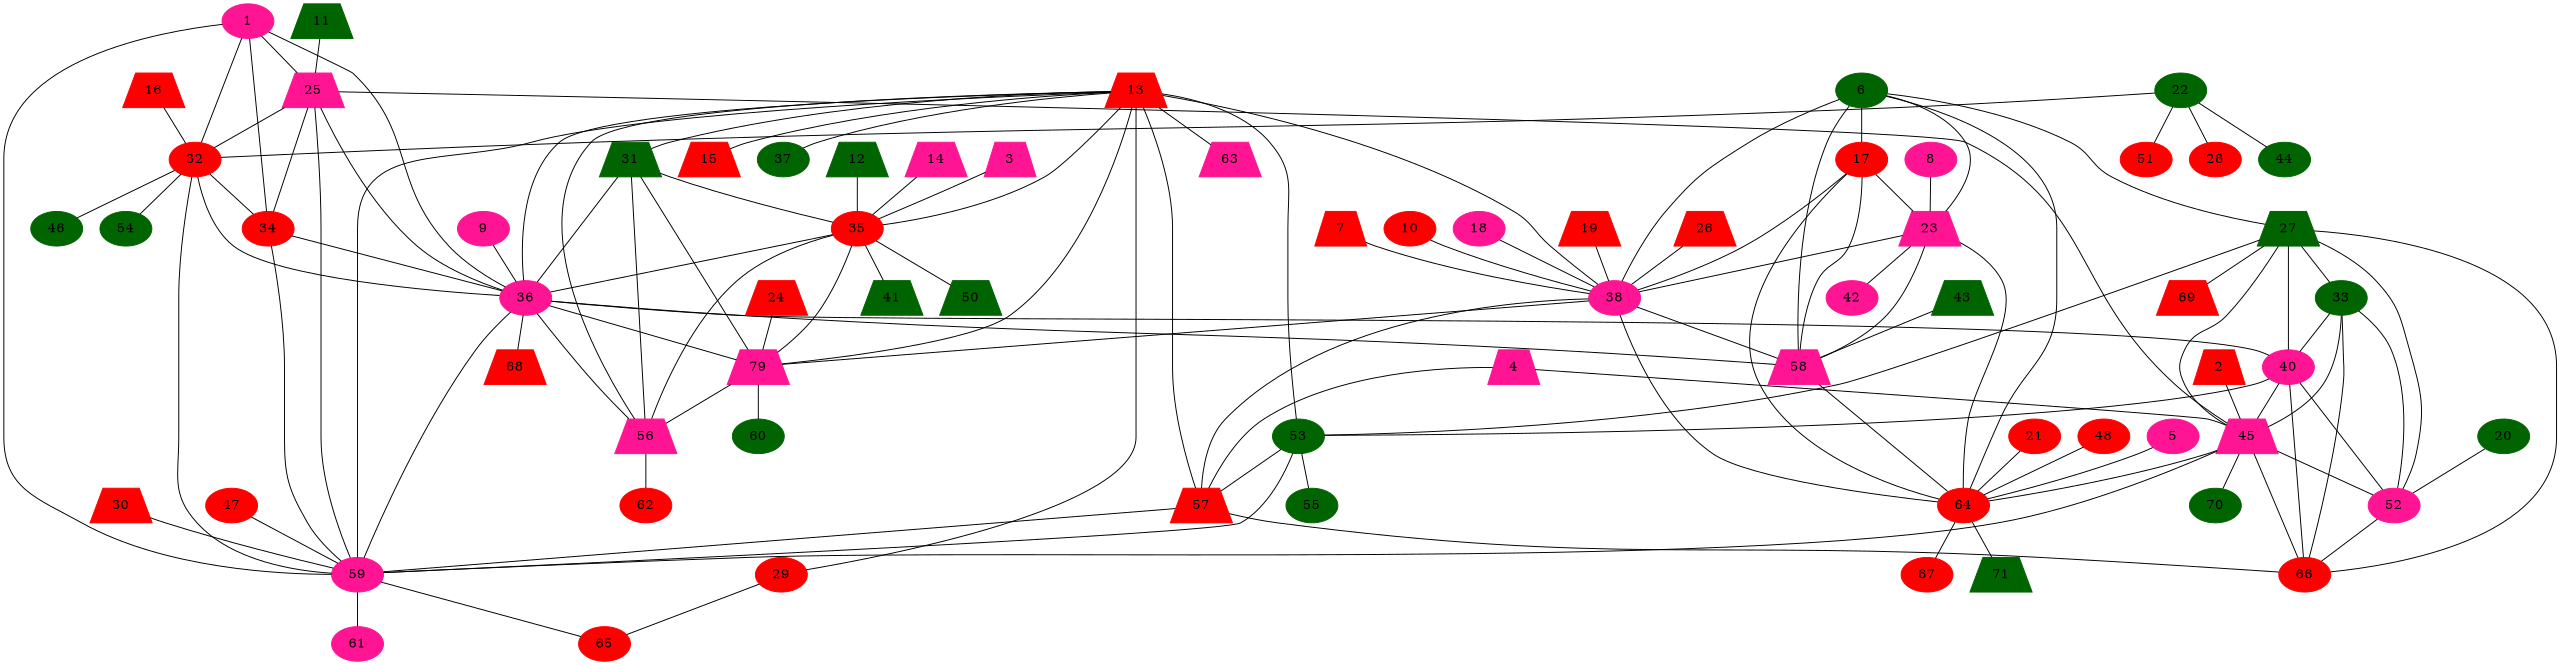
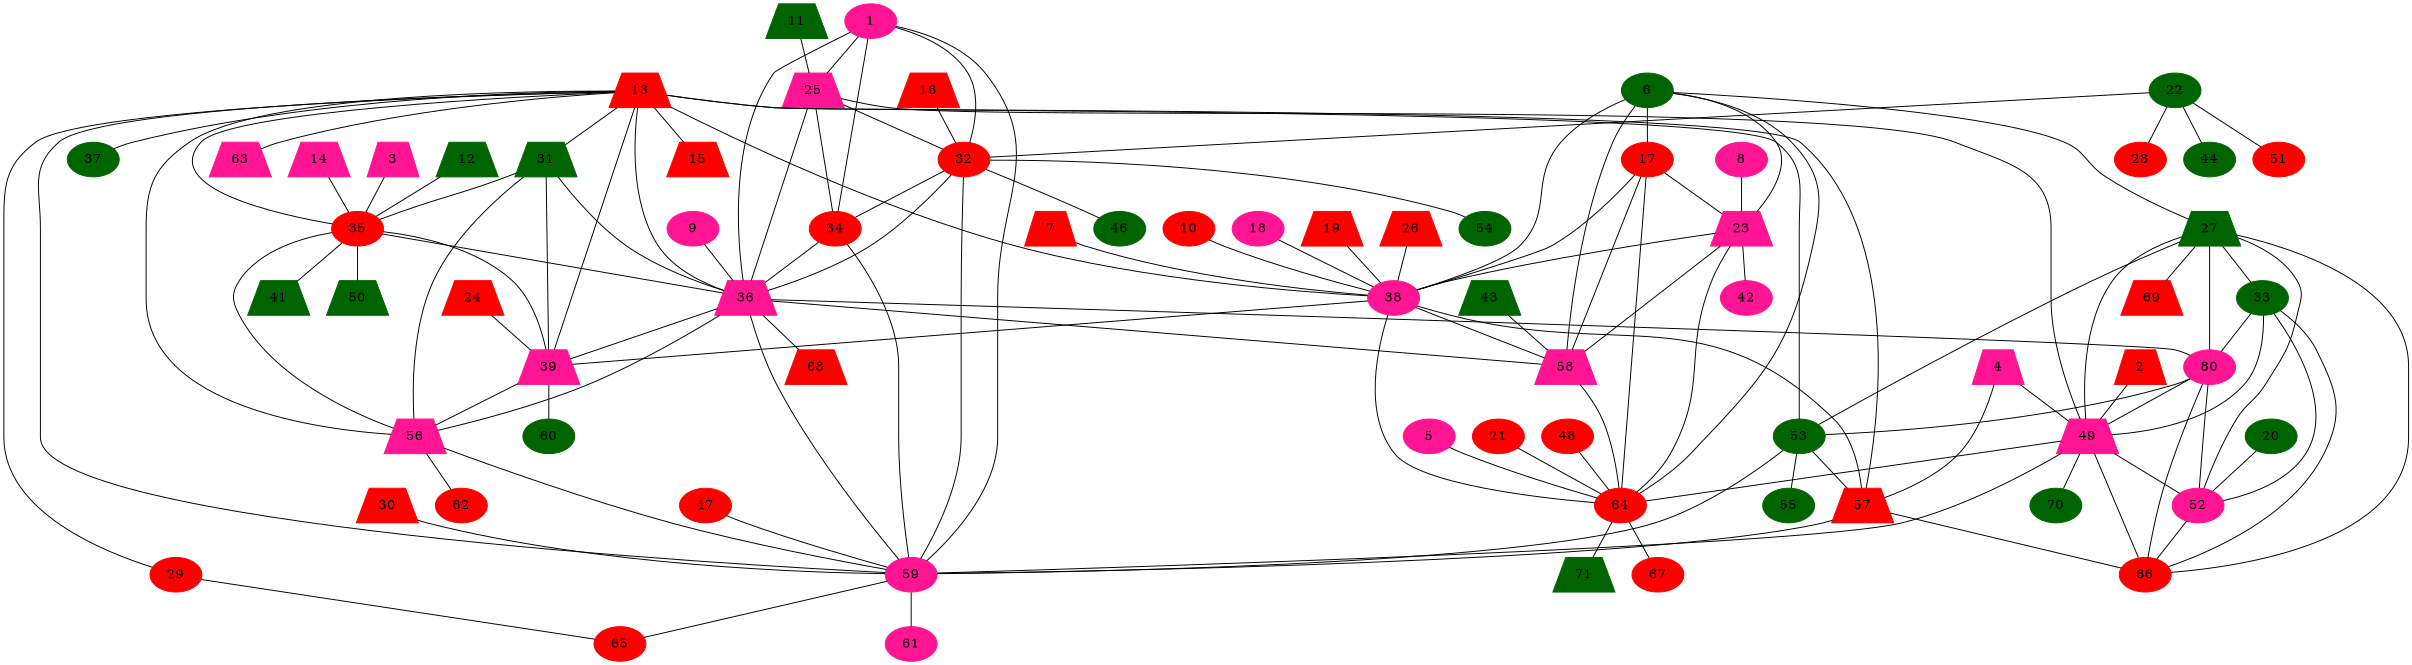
node "36": shape ellipse -> trapezium
edge "25" -- "59": now "56" -- "59"
node "79": label "79" -> "39"
node "40": label "40" -> "80"
node "45": label "45" -> "49"
